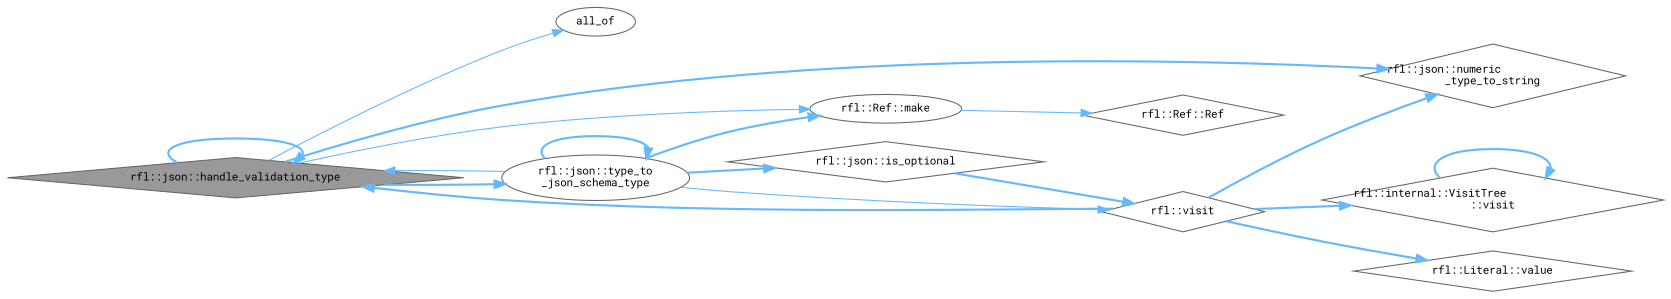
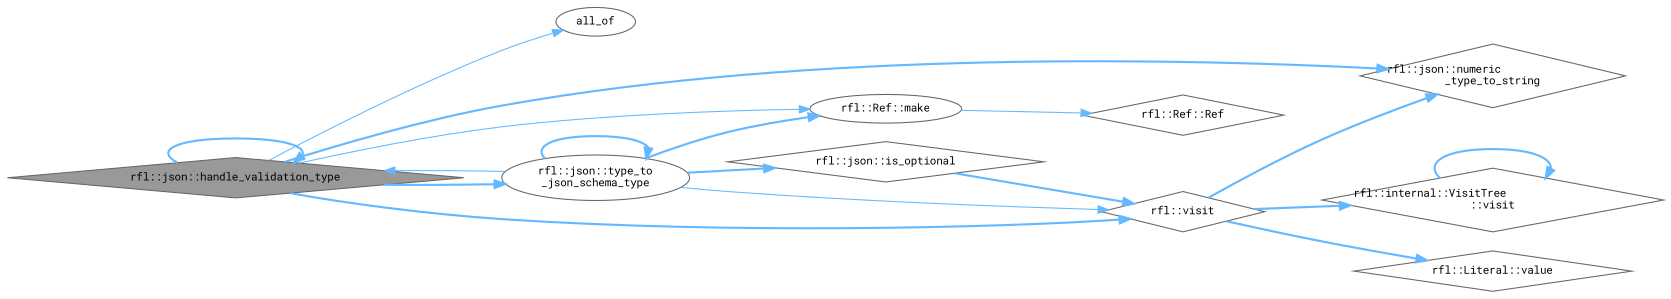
edge "rfl::visit" -> "rfl::json::handle_validation_type": reversed
